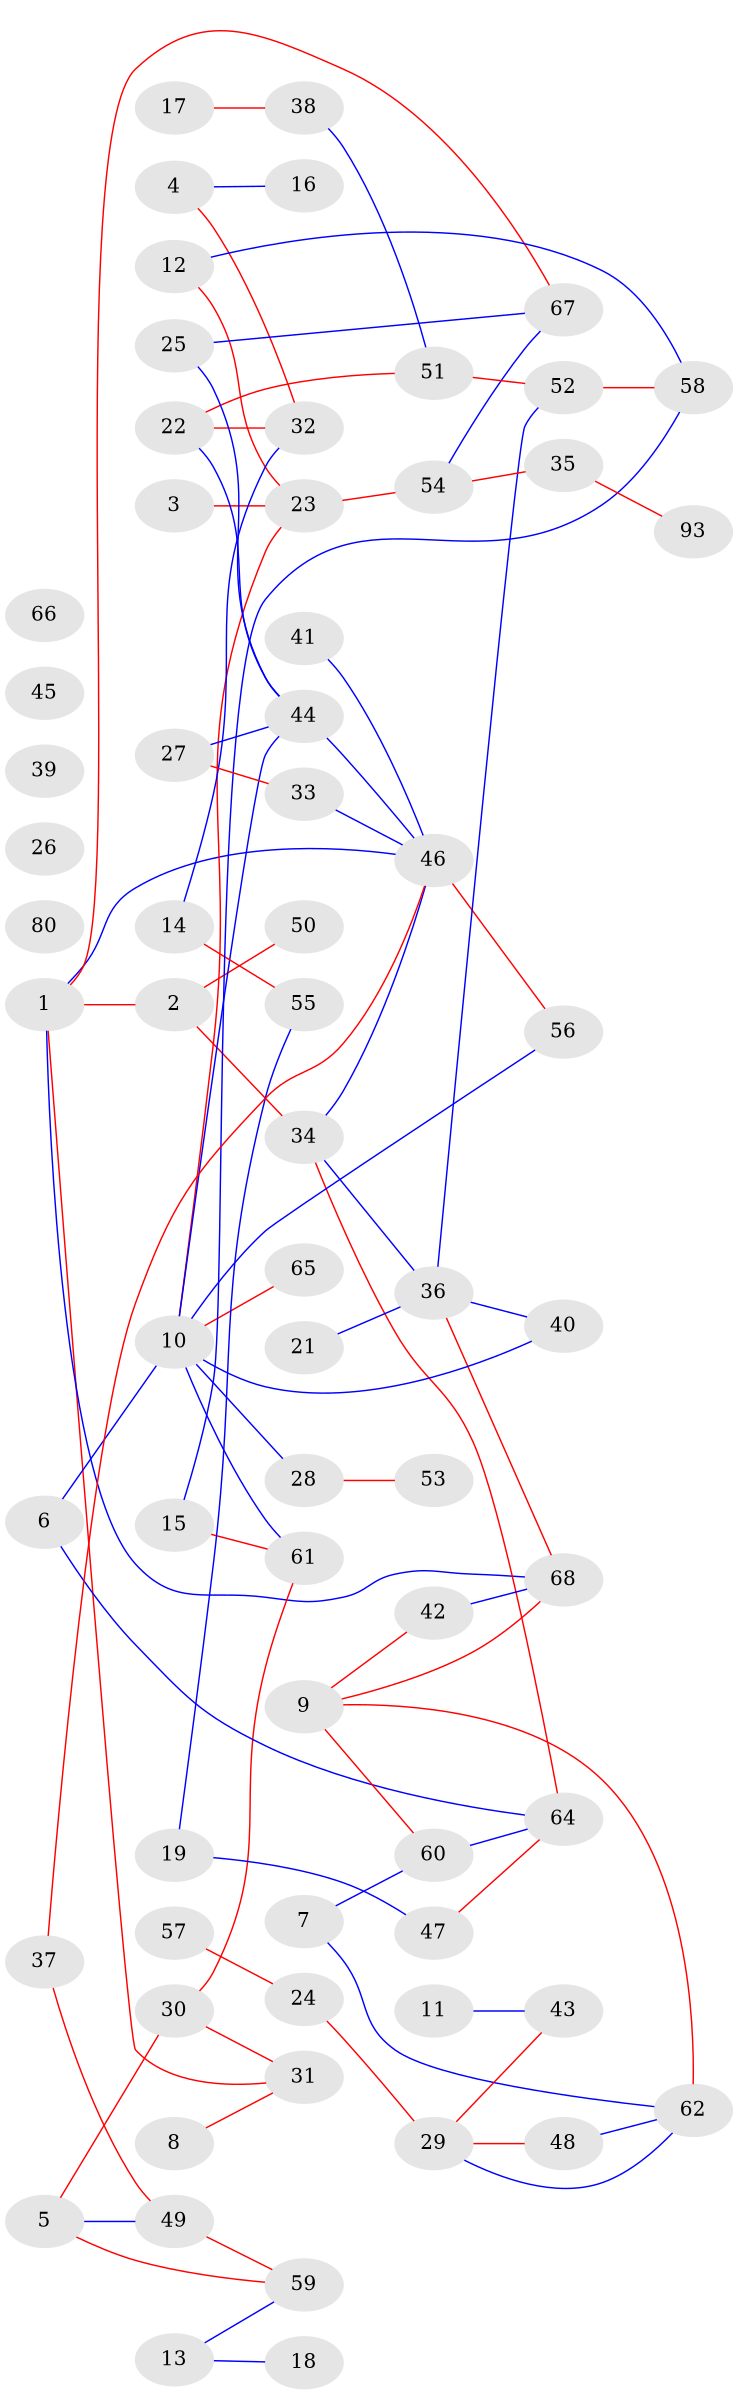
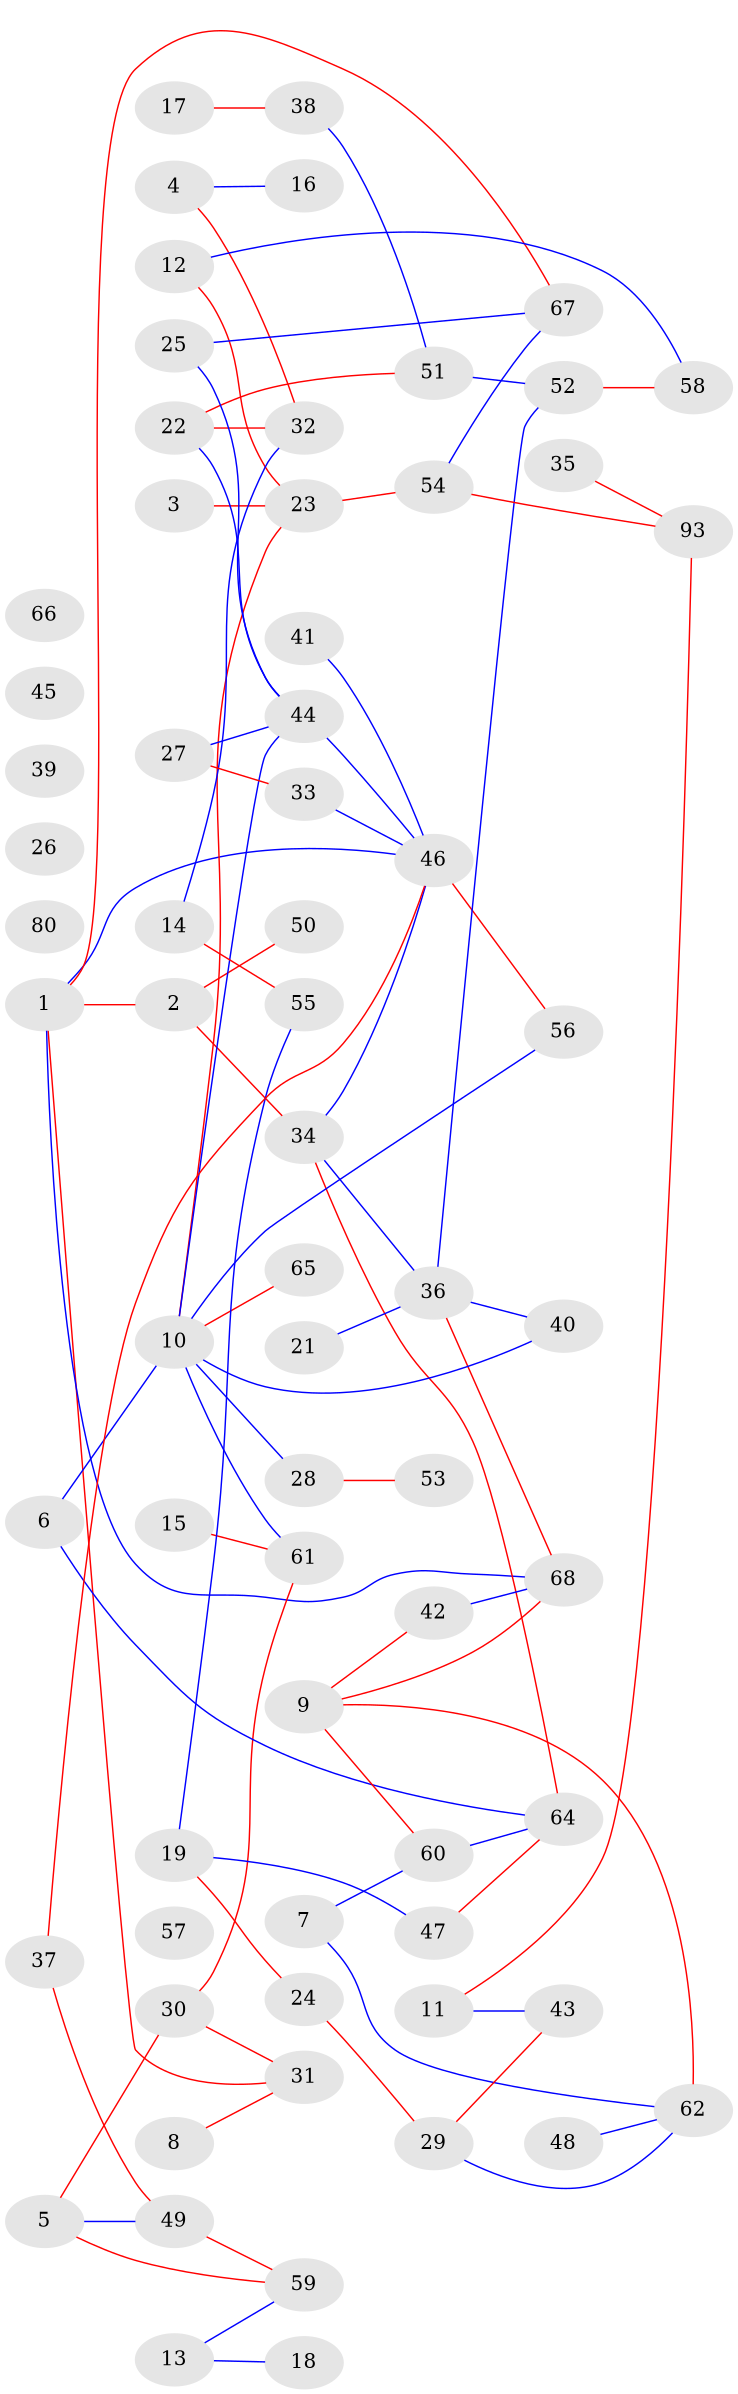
edge "51" -- "52": color red -> blue
edge "35" -- "54": now "93" -- "54"
edge "58" -- "15": removed
edge "93" -- "11": added
edge "57" -- "24": now "19" -- "24"
edge "29" -- "48": removed
